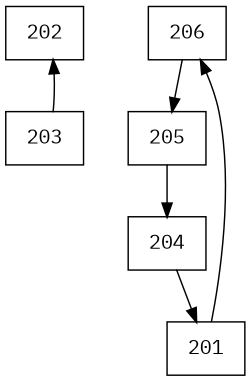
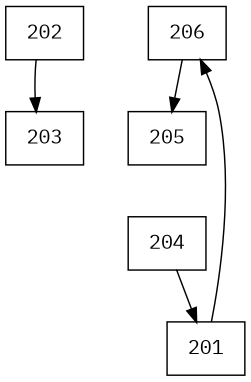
edge "203" -> "202": reversed
edge "205" -> "204": removed
